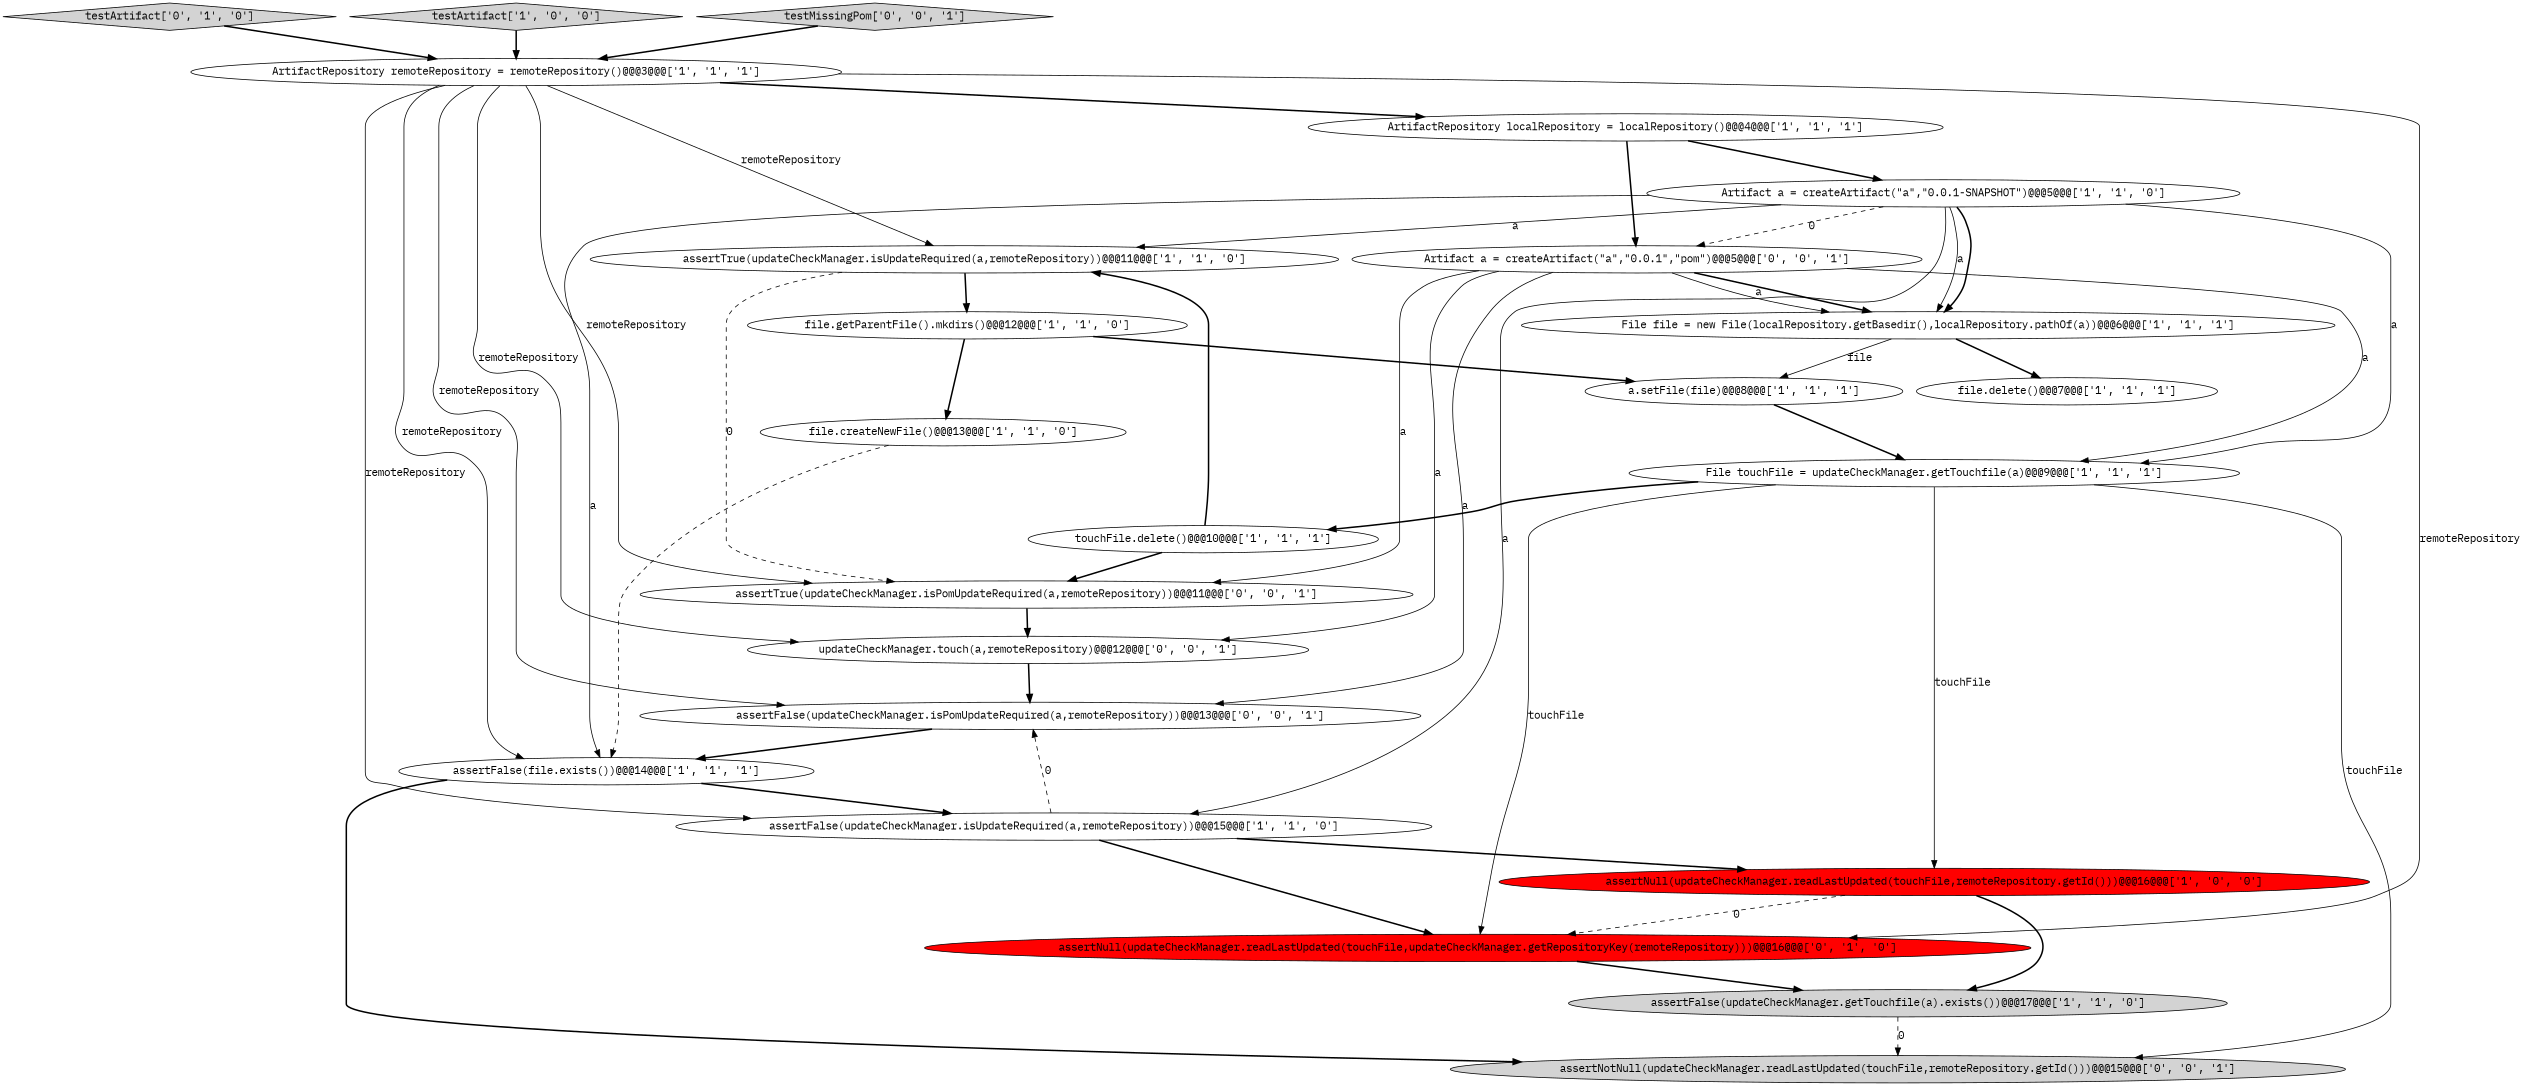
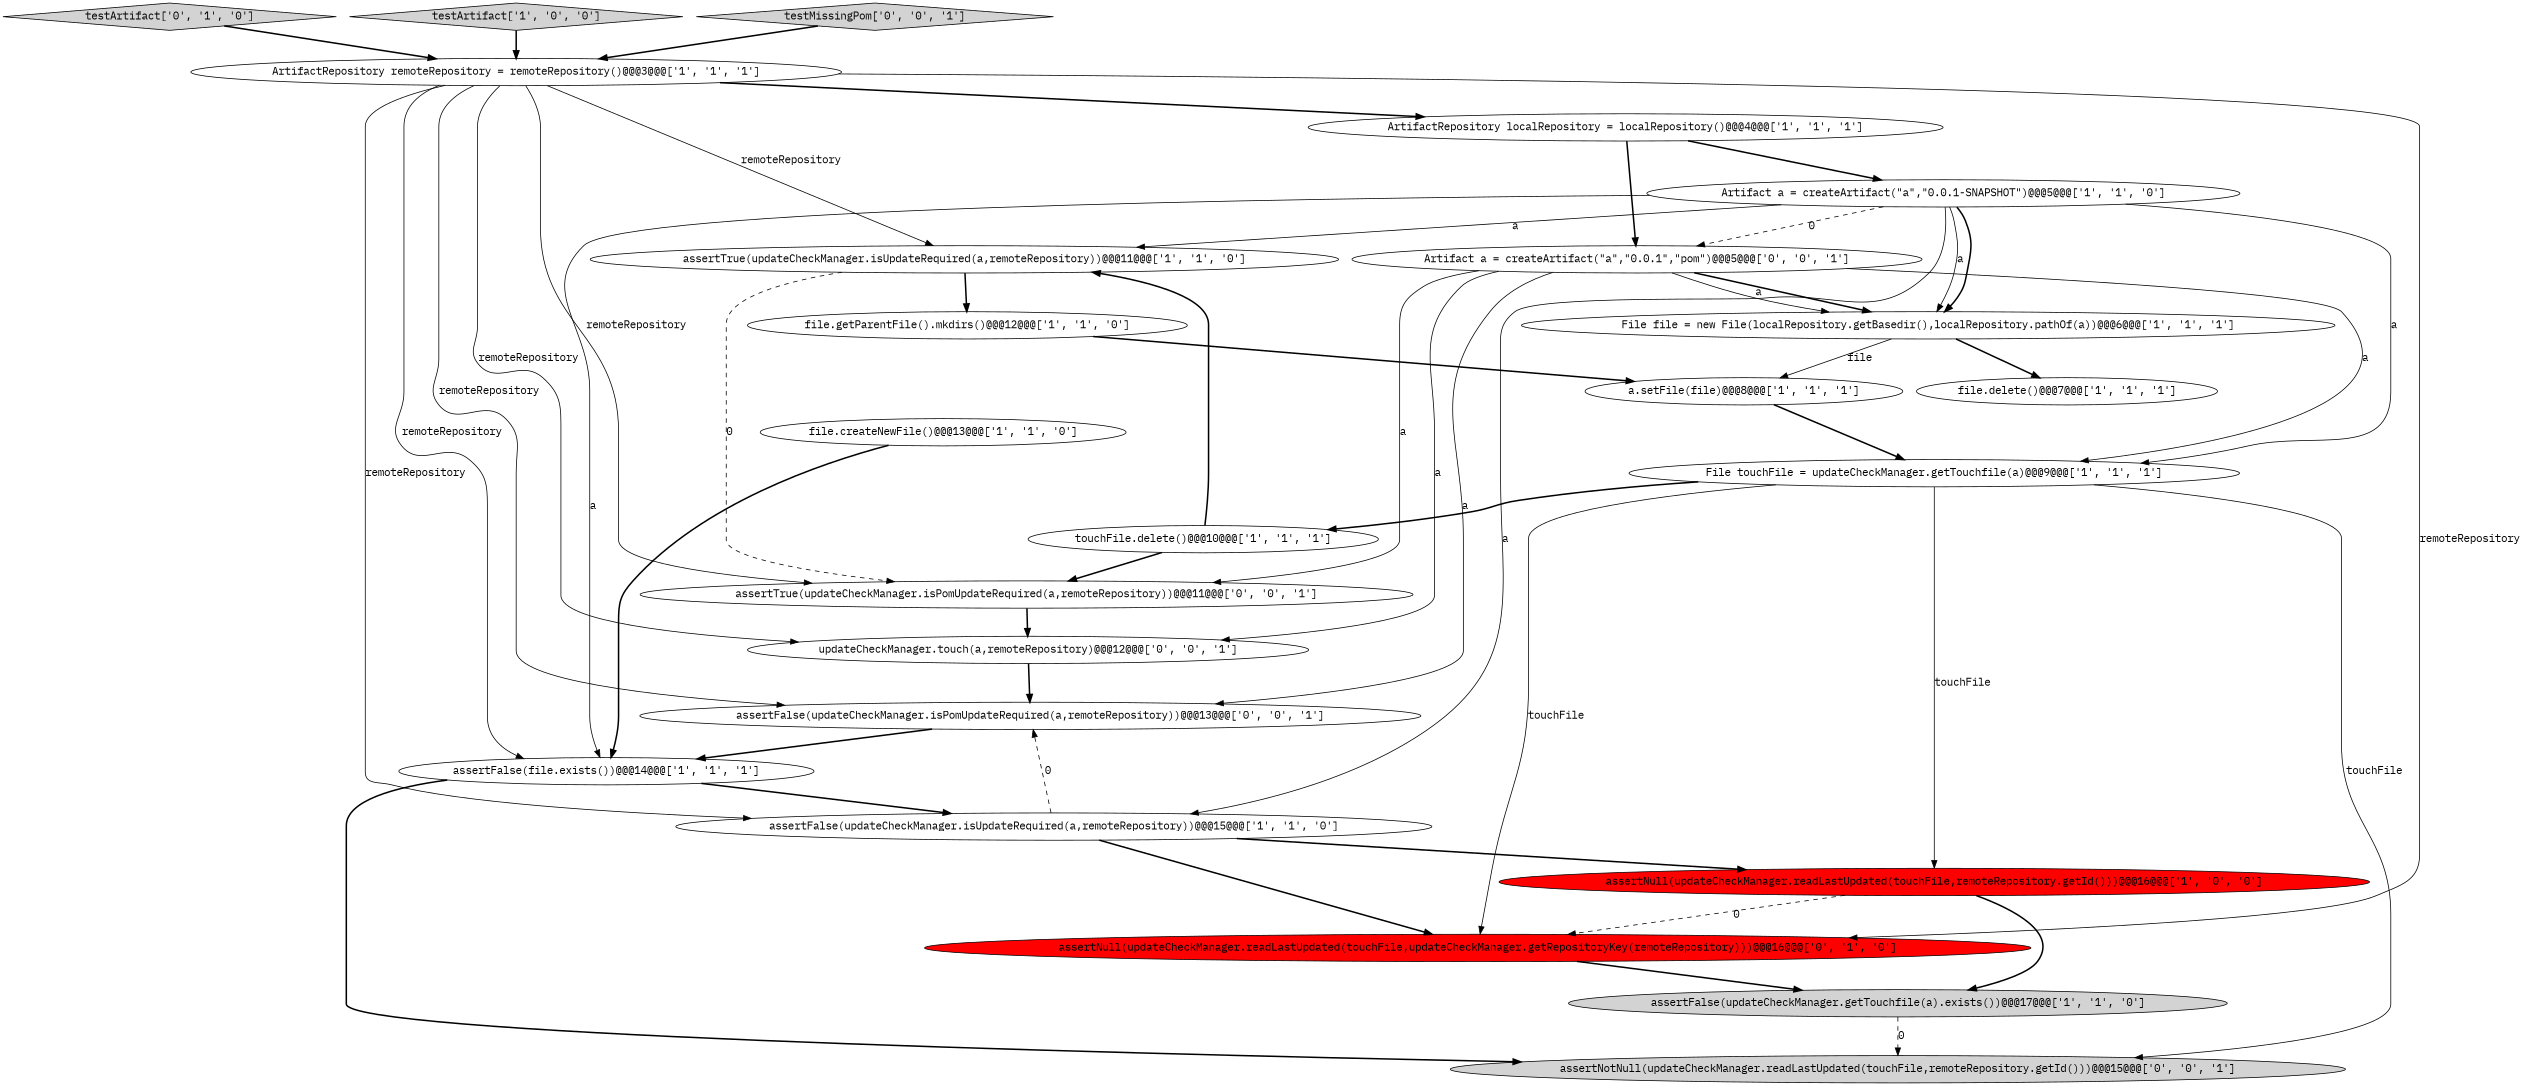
edge "file.getParentFile().mkdirs()@@@12@@@['1', '1', '0']" -> "file.createNewFile()@@@13@@@['1', '1', '0']": removed
edge "file.createNewFile()@@@13@@@['1', '1', '0']" -> "assertFalse(file.exists())@@@14@@@['1', '1', '1']": style dashed -> bold
